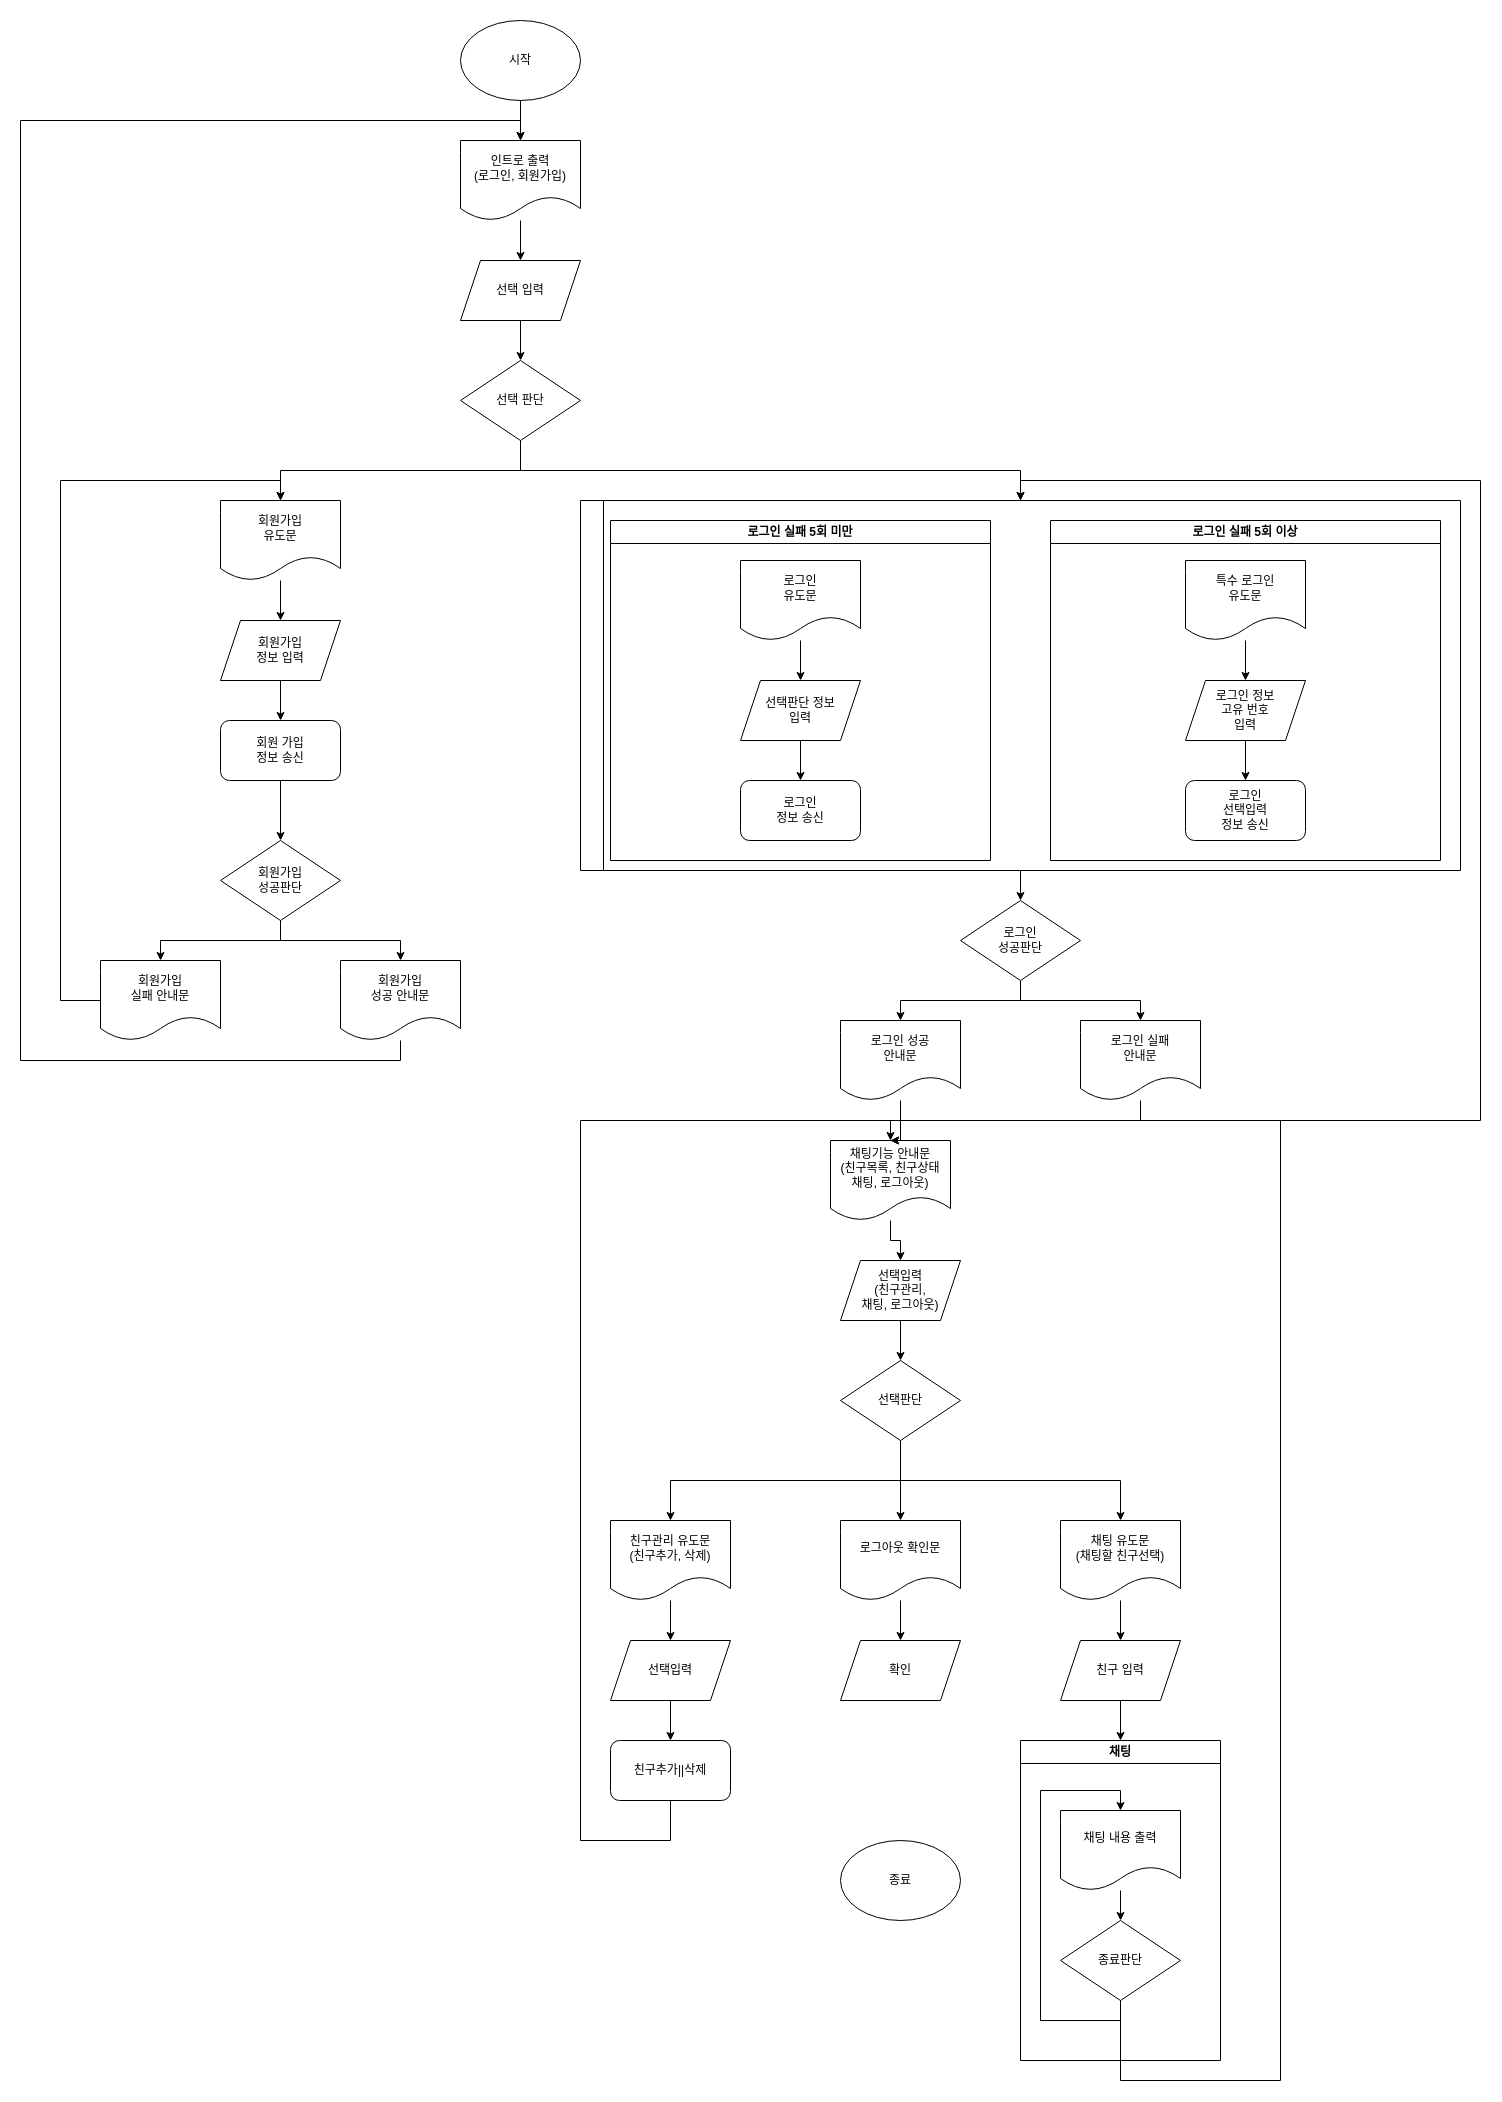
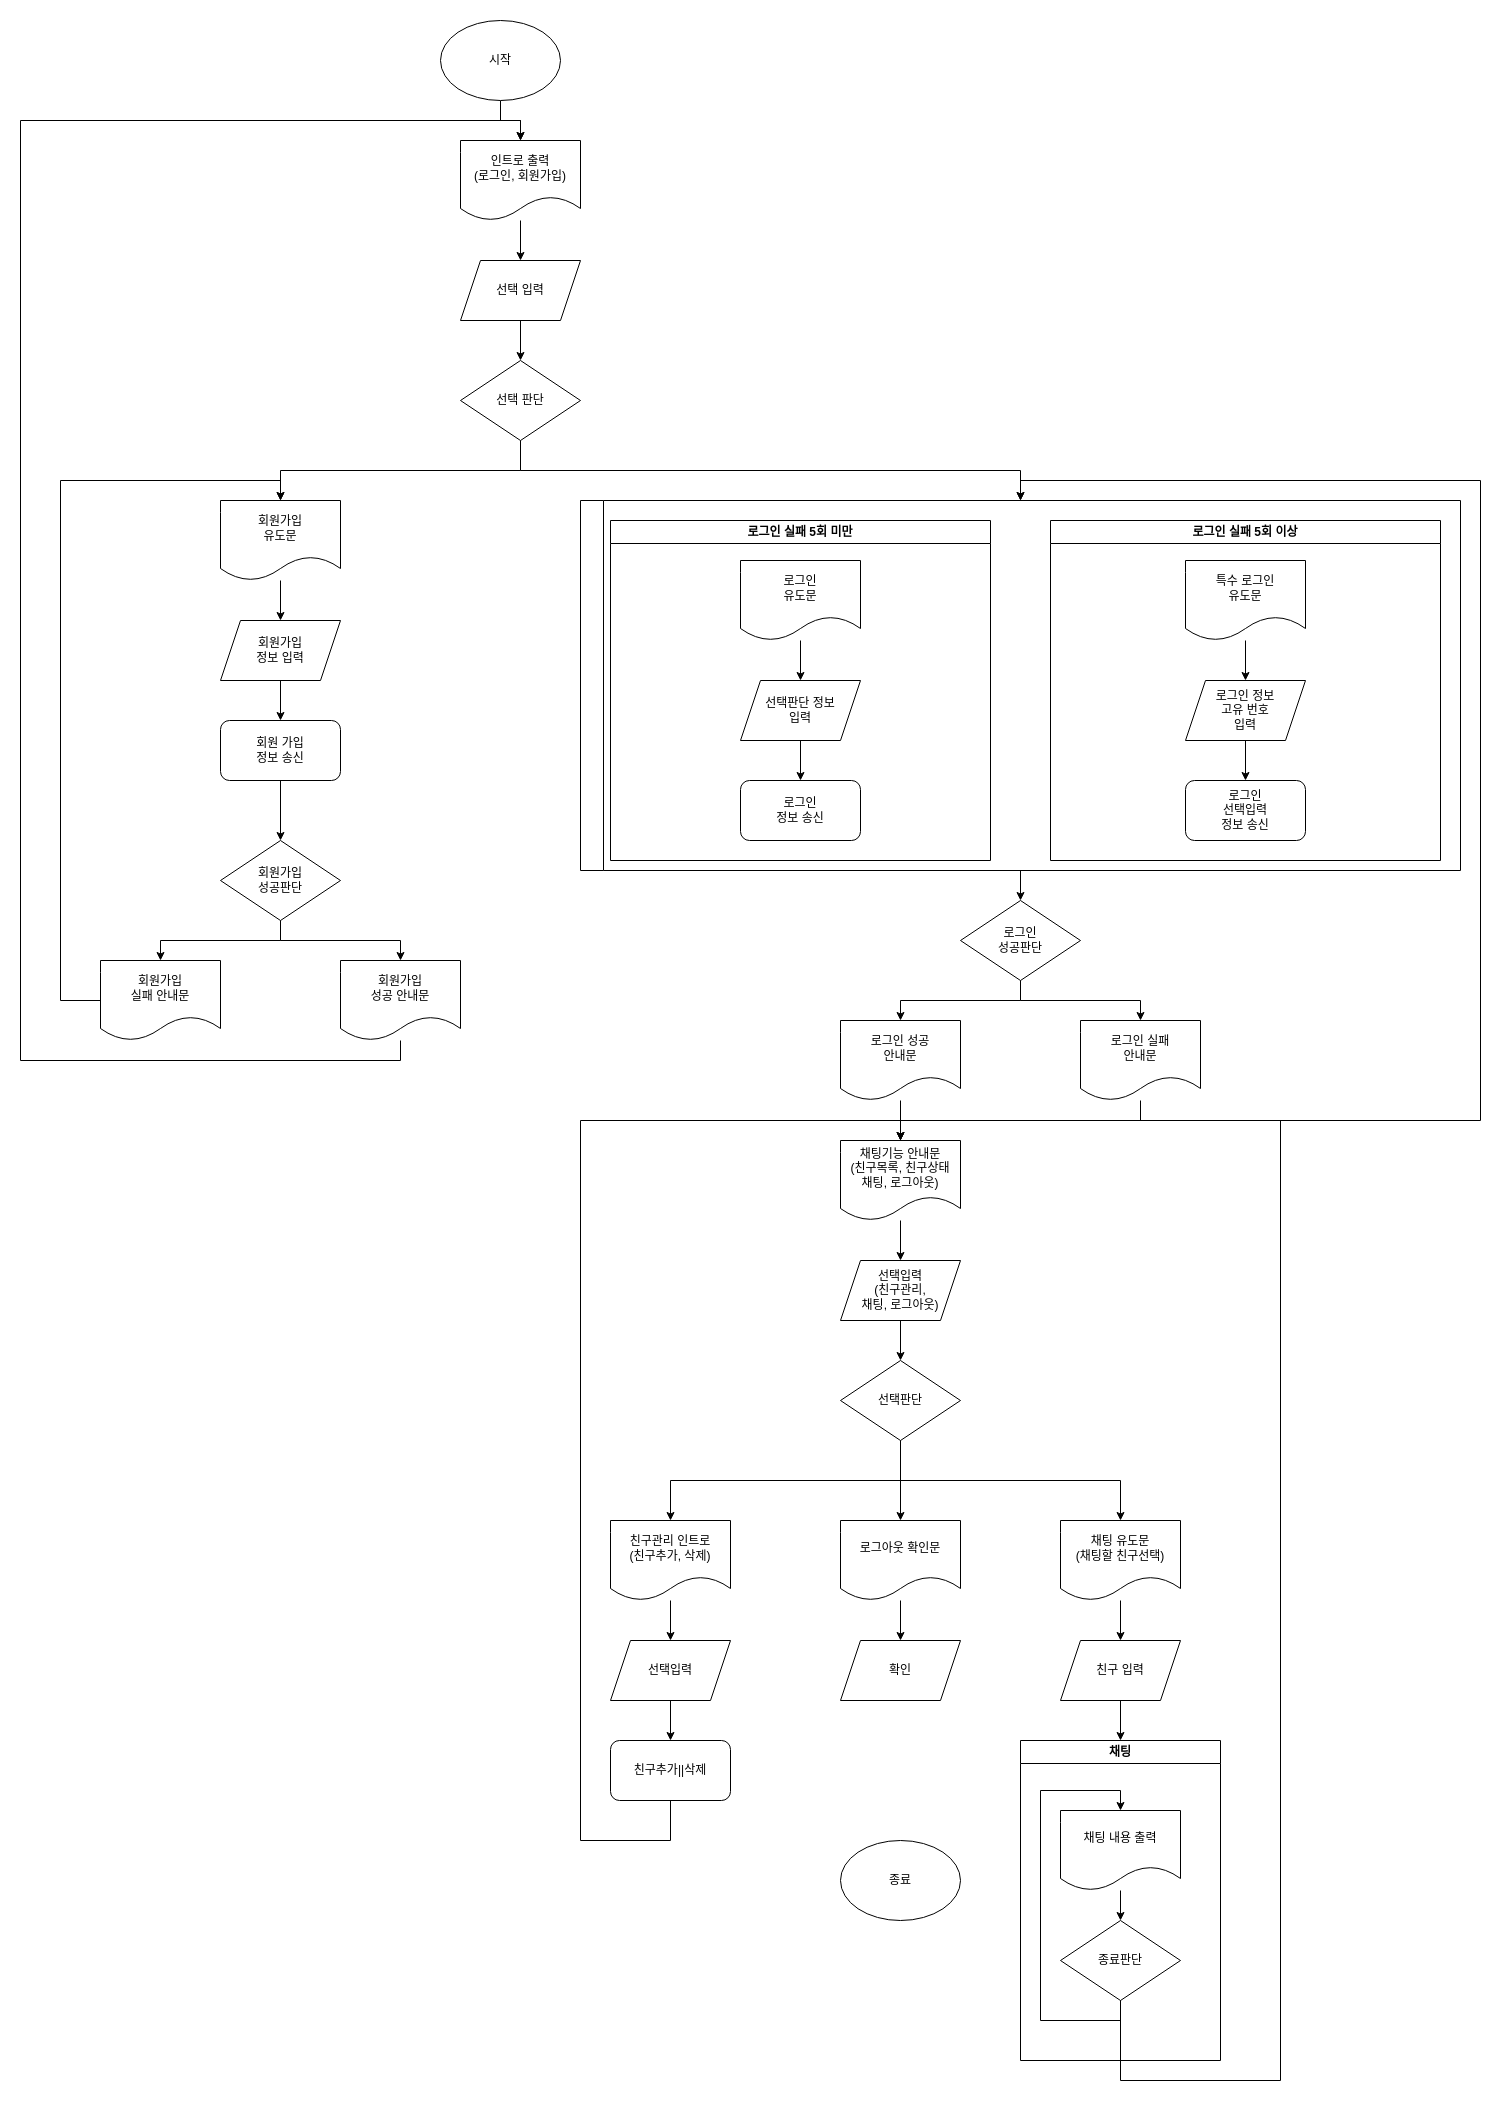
node "시작": moved (521, 61) -> (501, 61)
node "채팅기능 안내문 (친구목록, 친구상태 채팅, 로그아웃)": moved (891, 1181) -> (901, 1181)
node "친구관리 유도문 (친구추가, 삭제)": label "친구관리 유도문 (친구추가, 삭제)" -> "친구관리 인트로 (친구추가, 삭제)"
